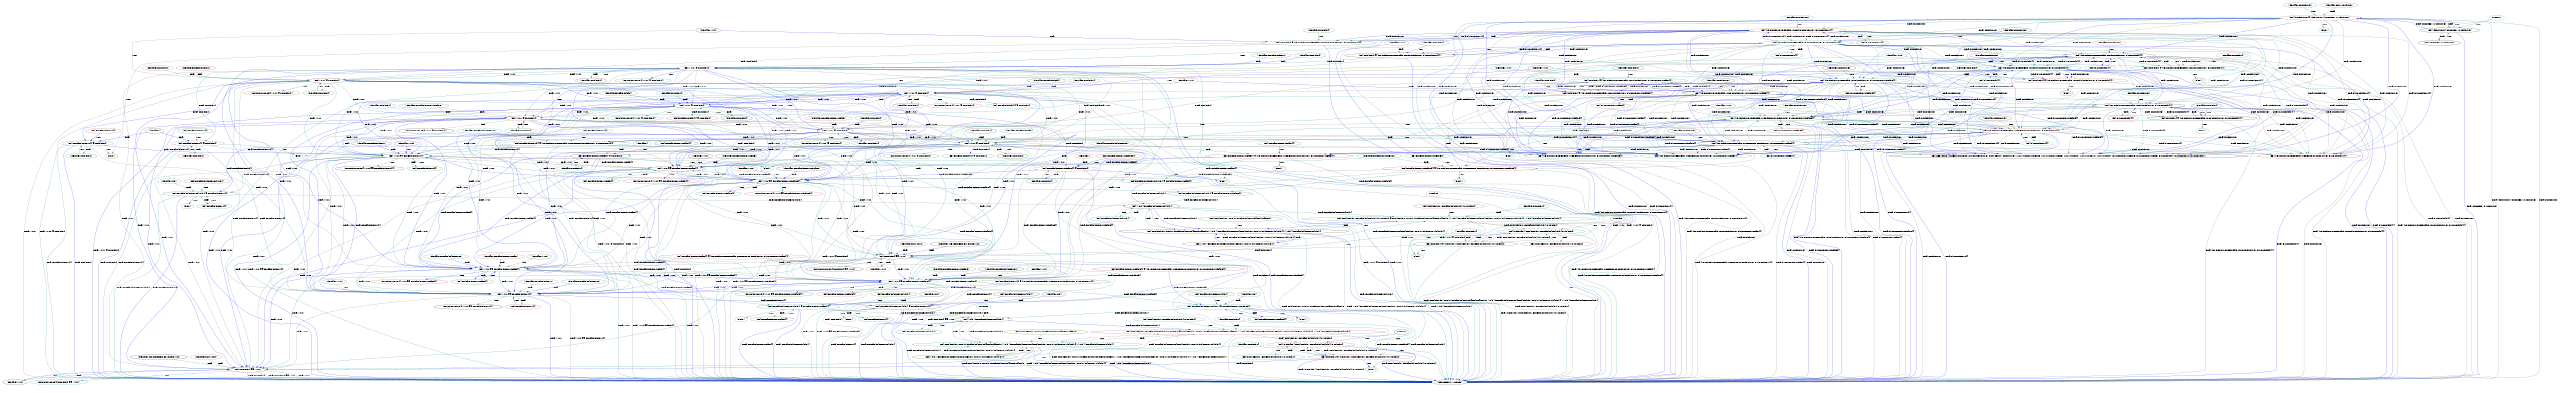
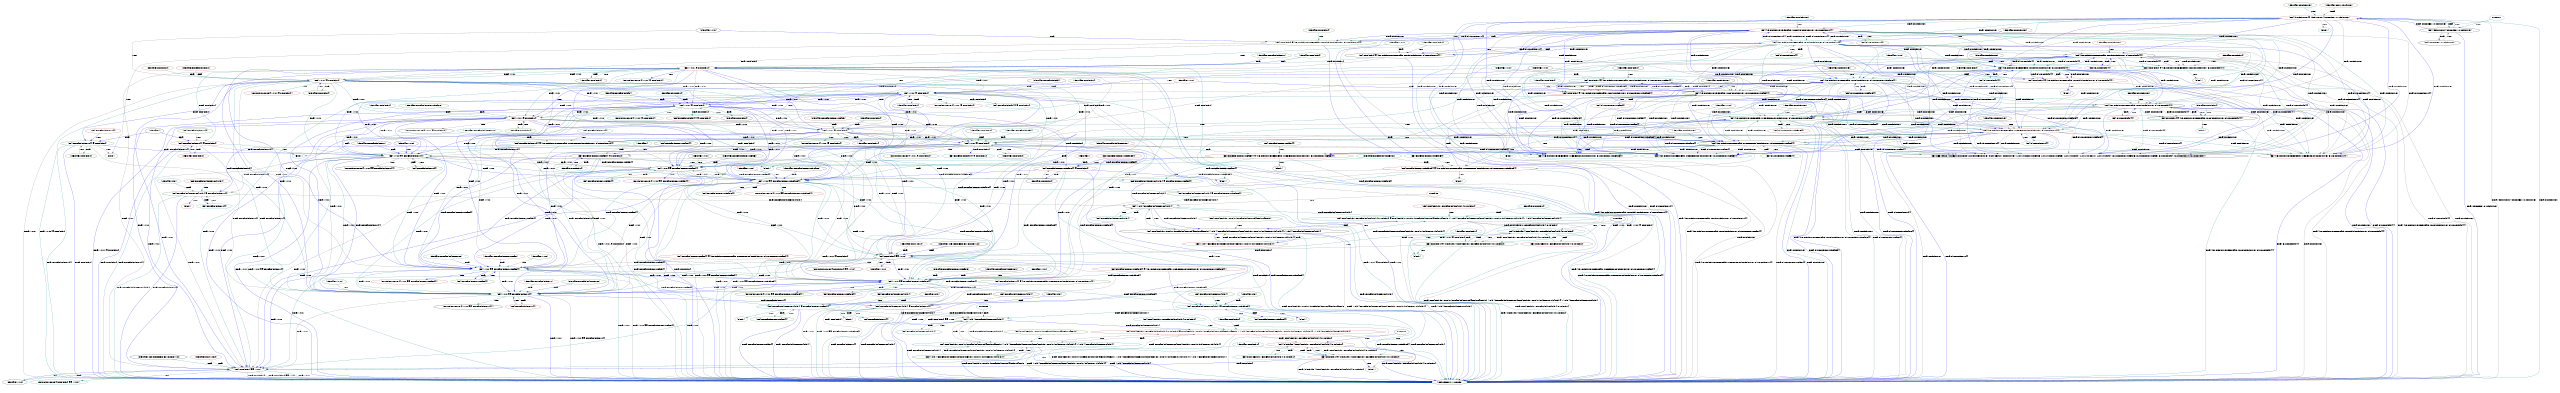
edge "1000918" -> "(MethodReturn,WORD32)": now "1000918" -> "(Call,(void *)as_ref_pic_list_temp0[r_idx])"
